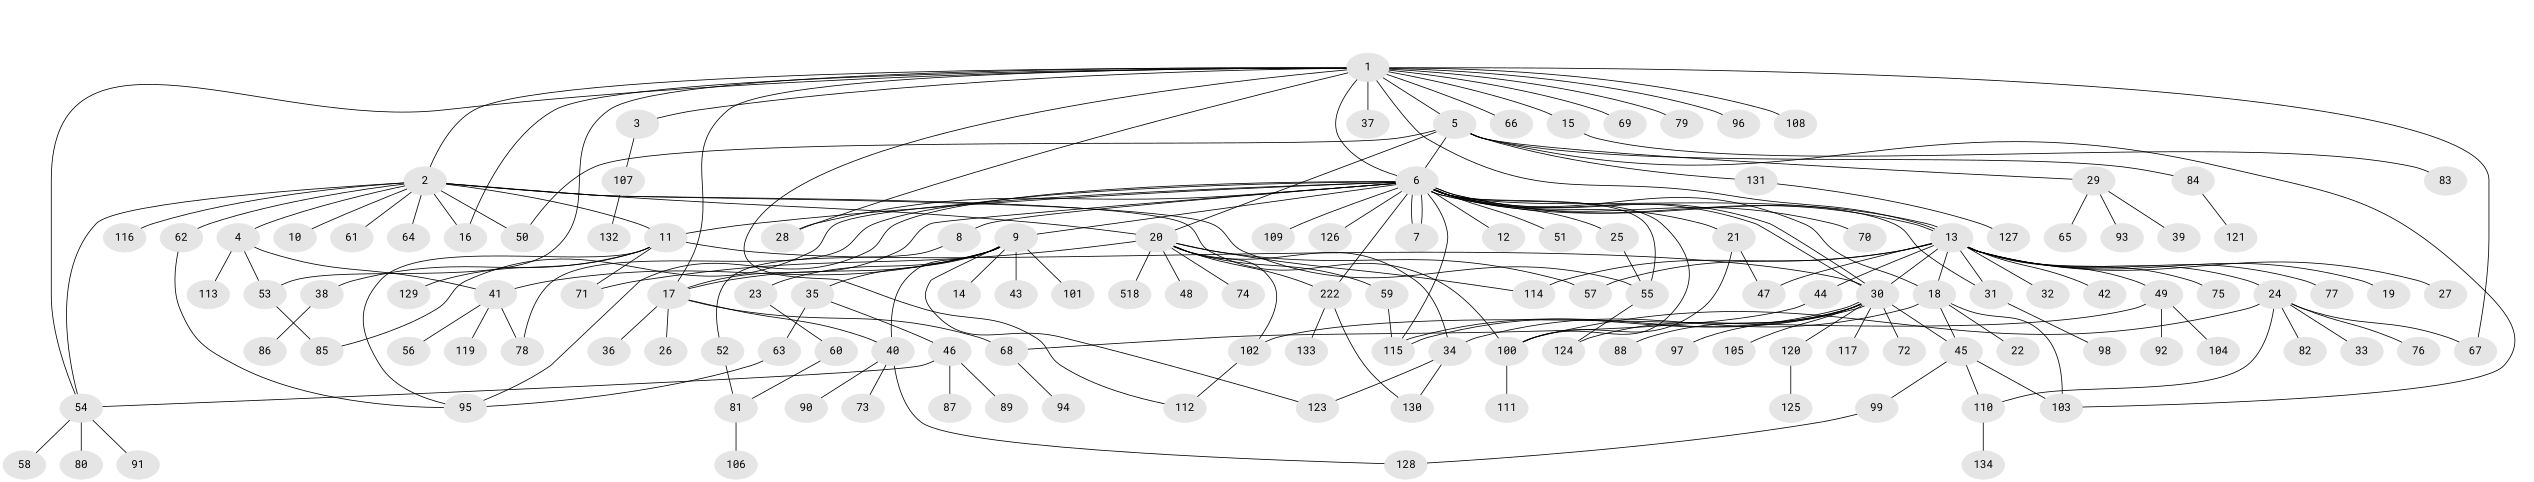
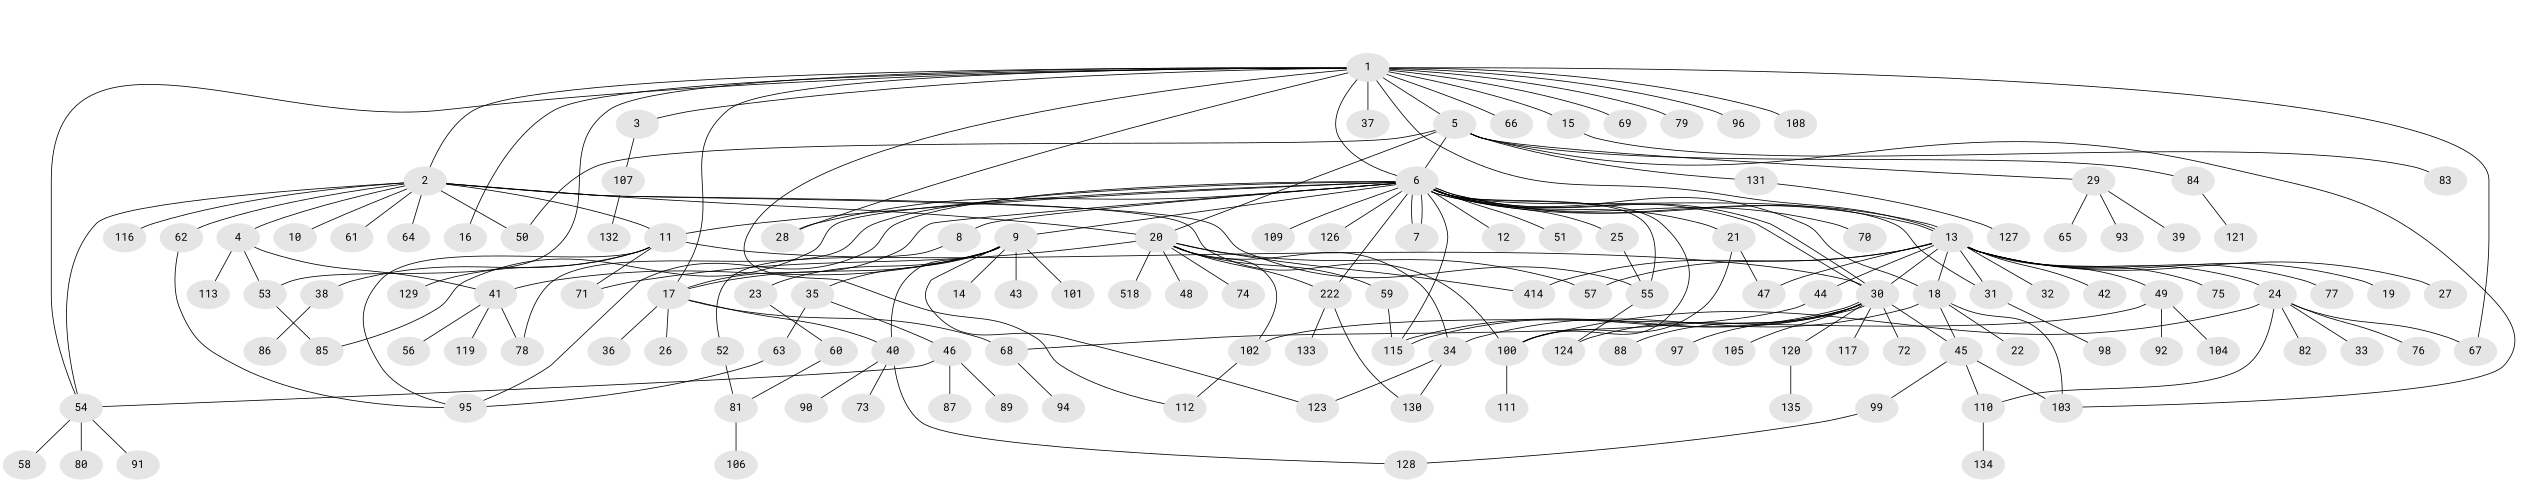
edge "2" -- "16": removed
node "114": label "114" -> "414"
node "125": label "125" -> "135"
